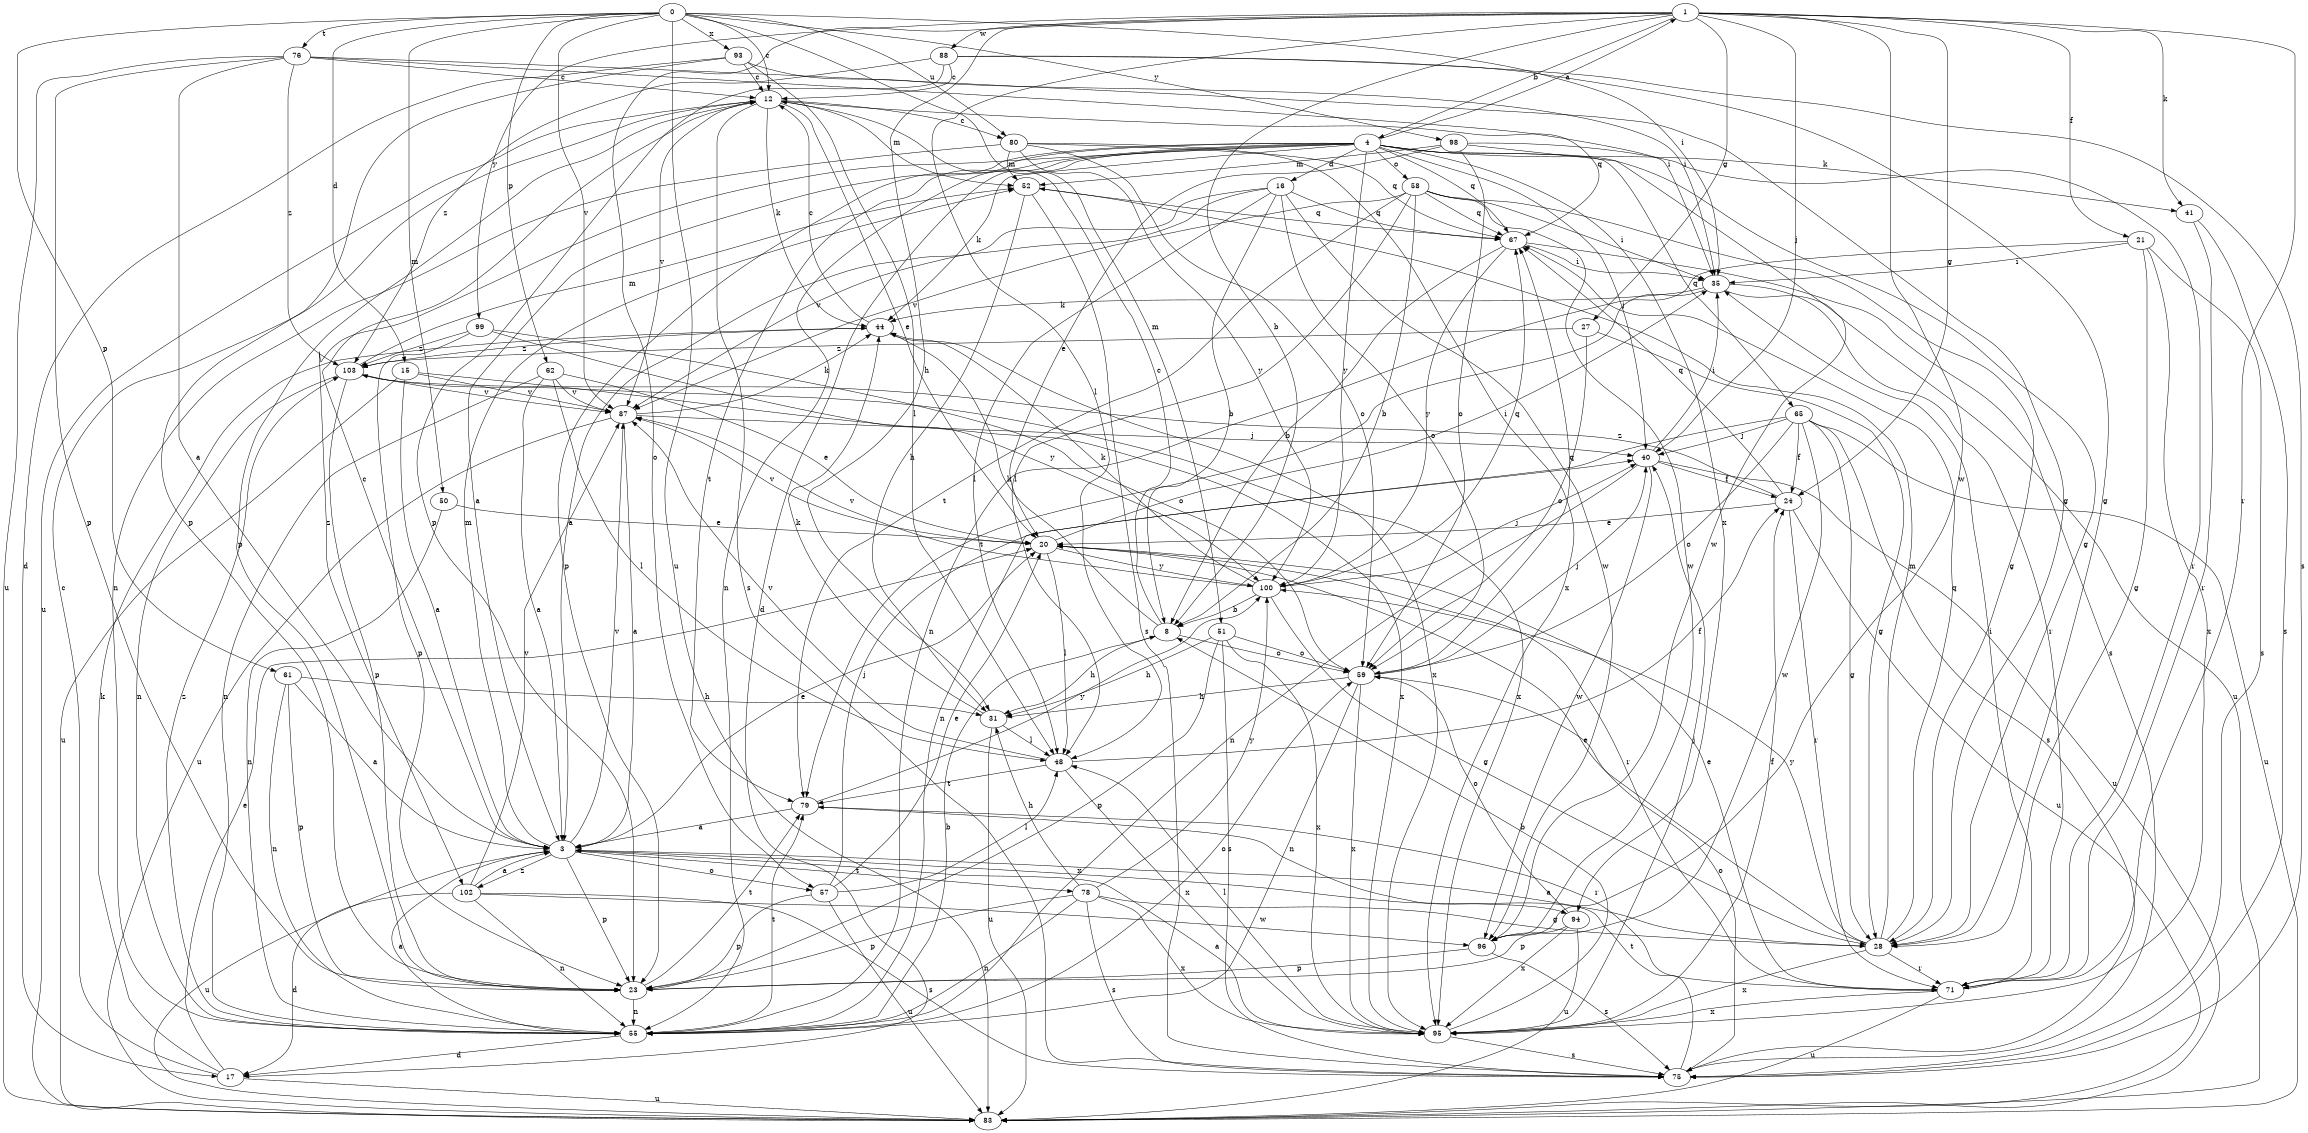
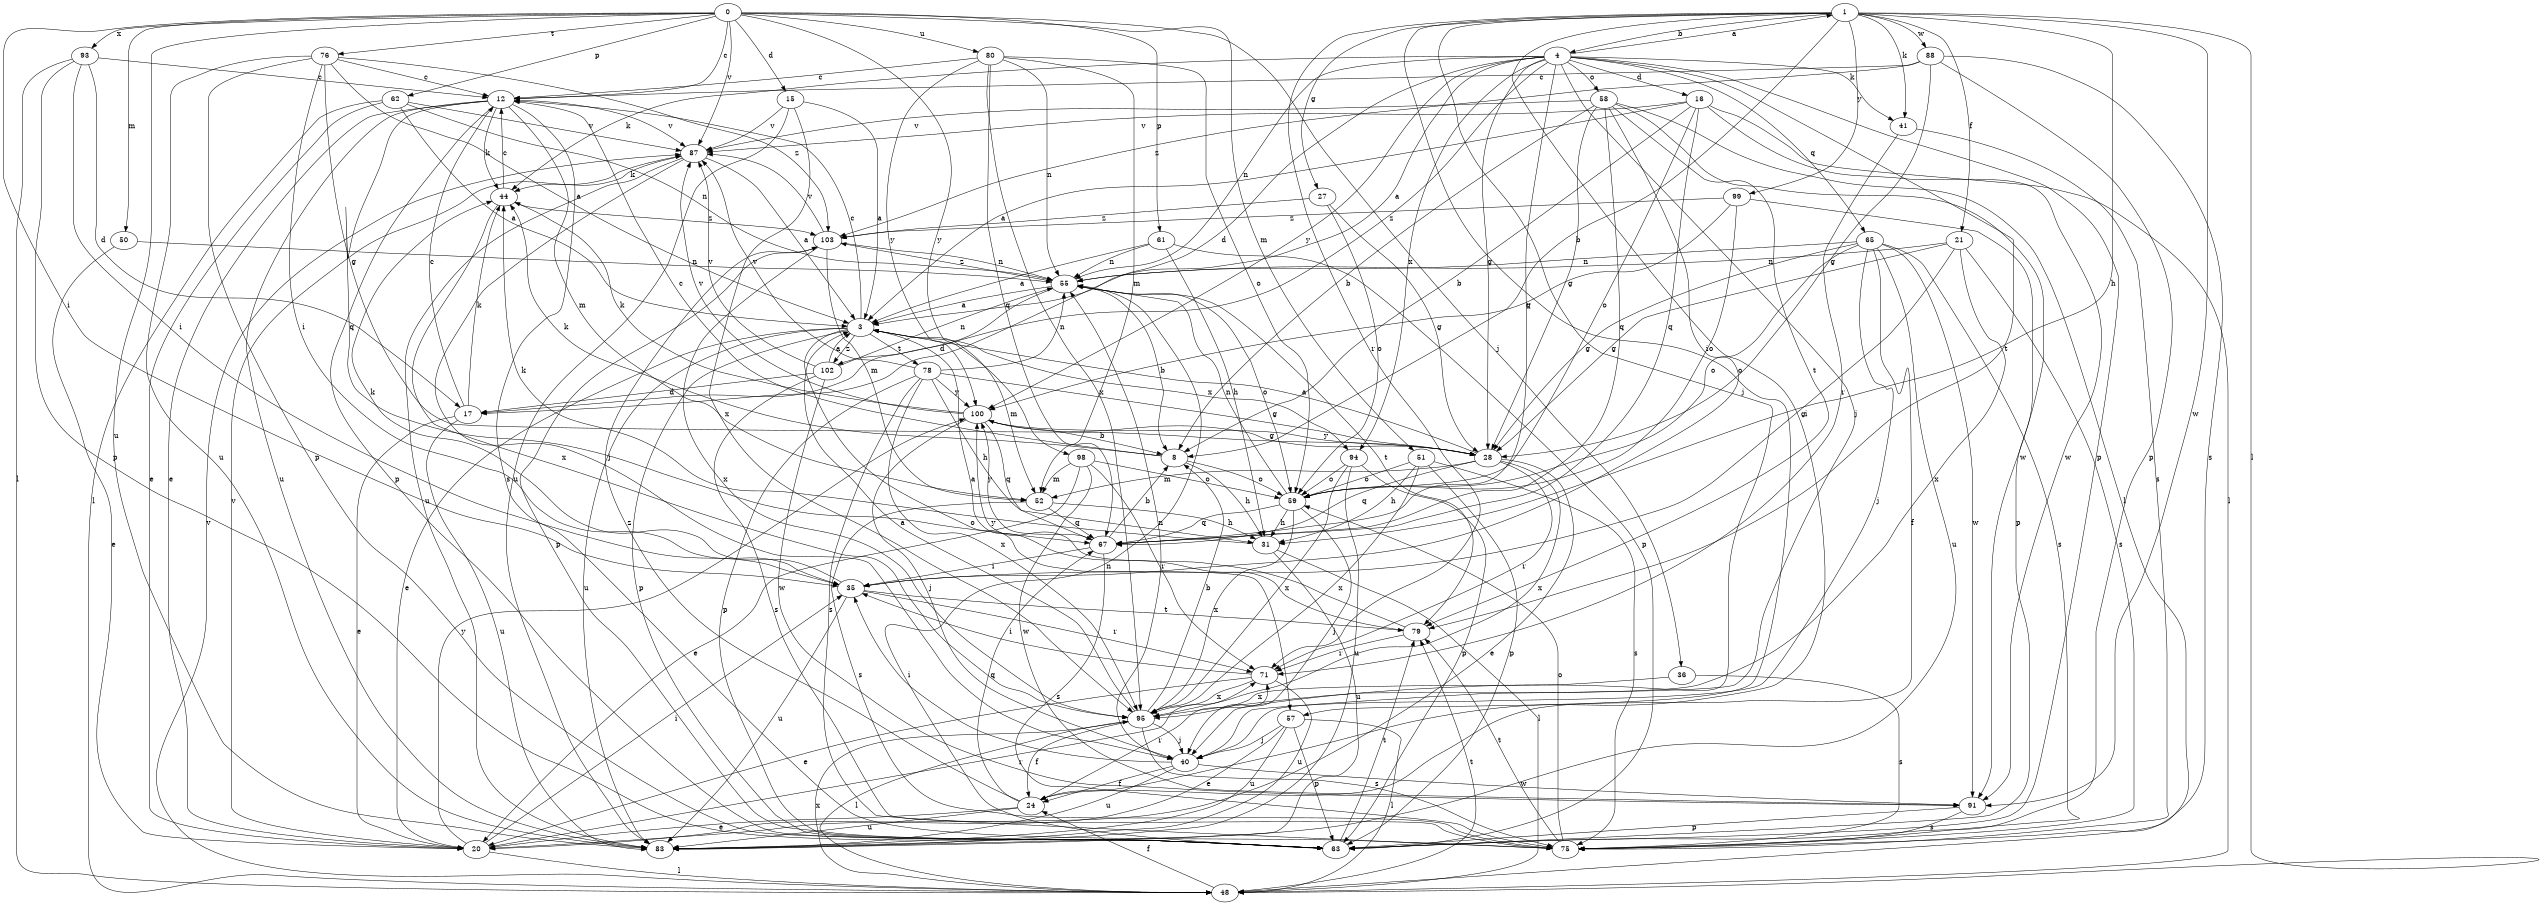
edge "12" -> "80": reversed
edge "3" -> "87": now "78" -> "87"
node "36": added
node "96": label "96" -> "91"
node "23": label "23" -> "63"
